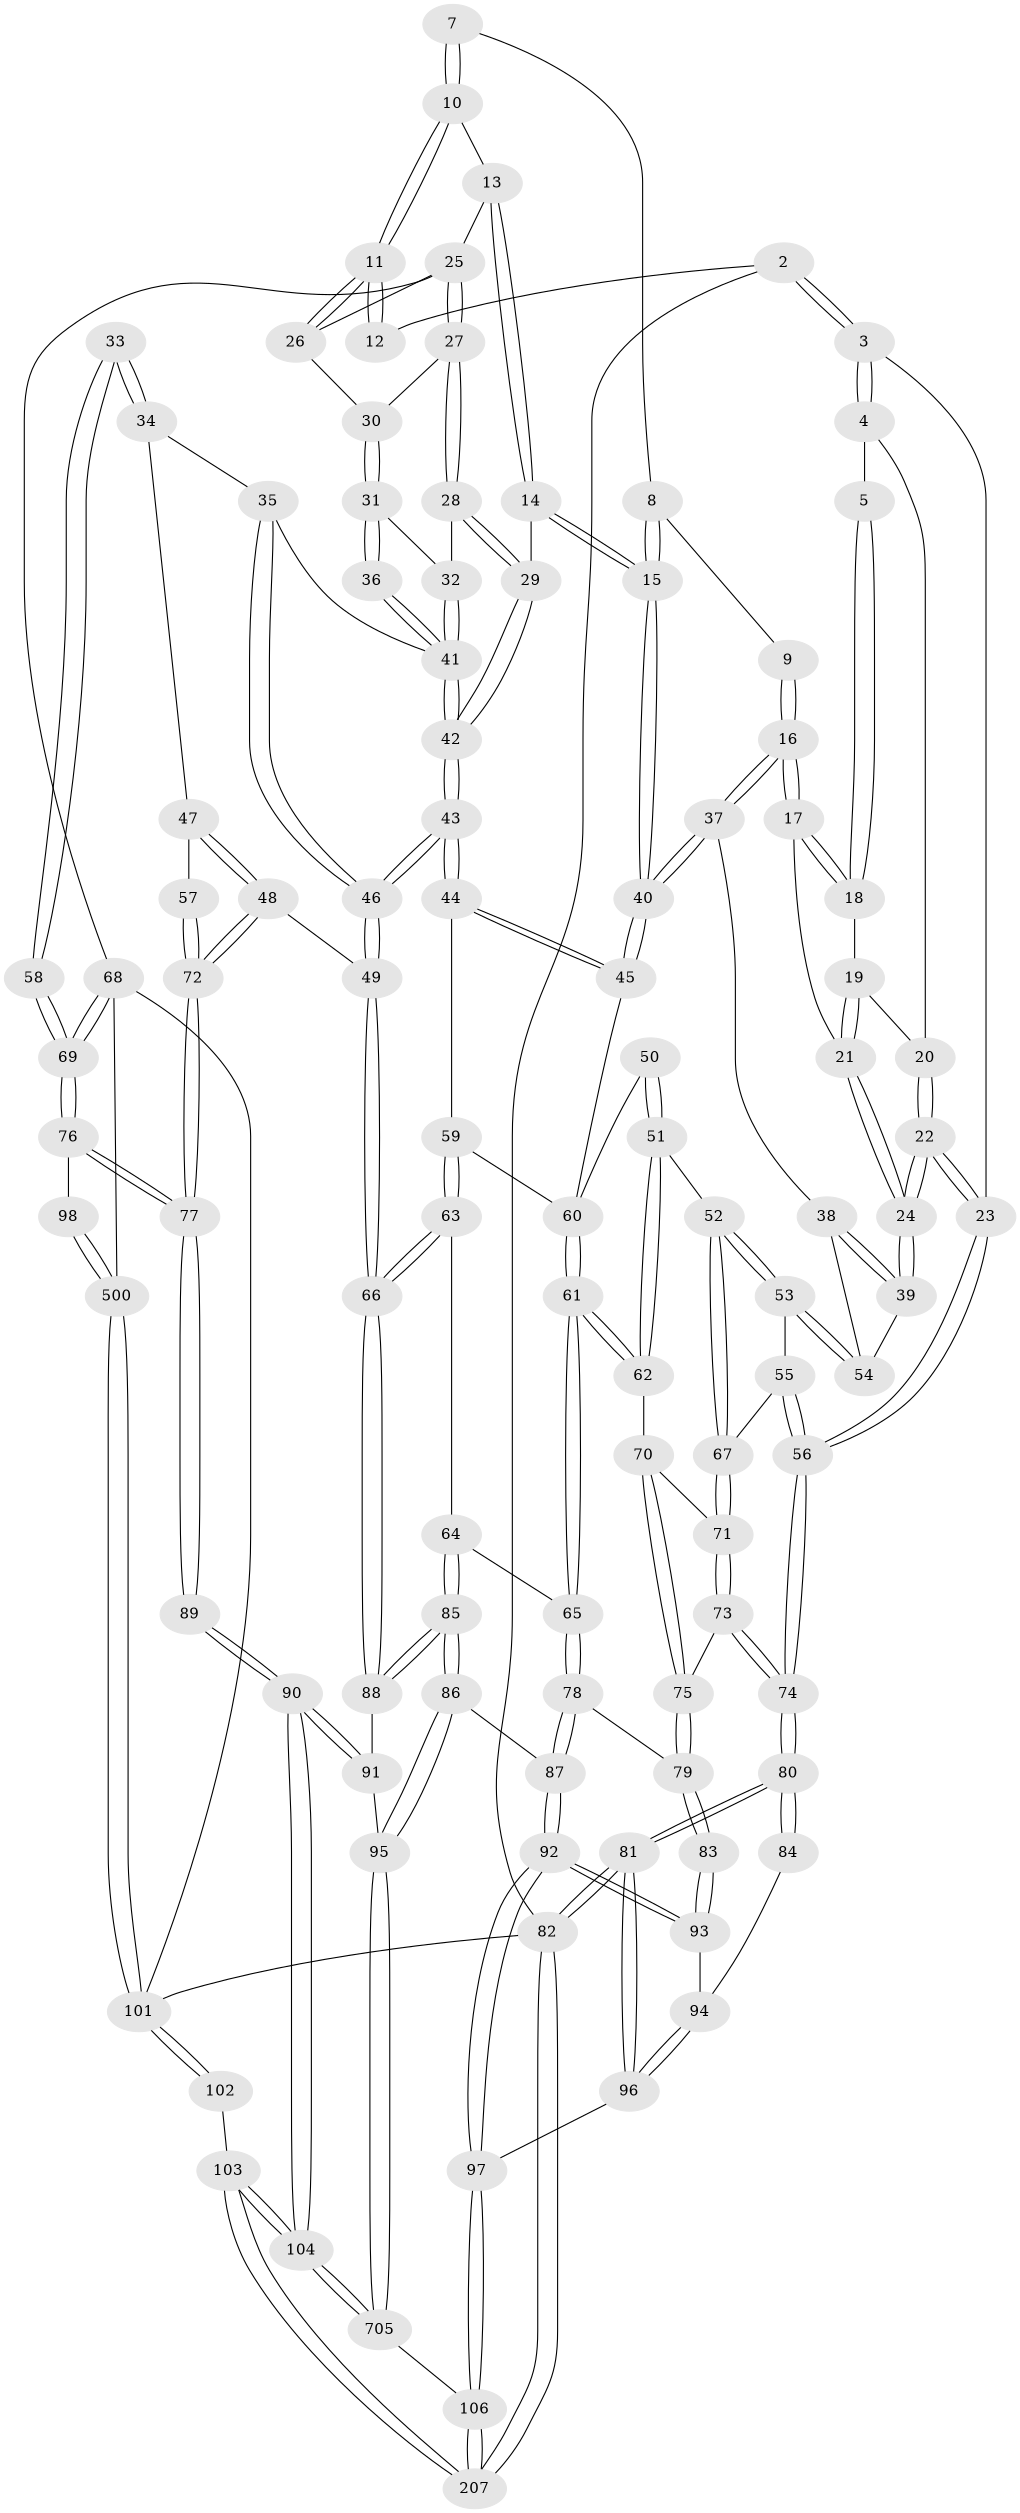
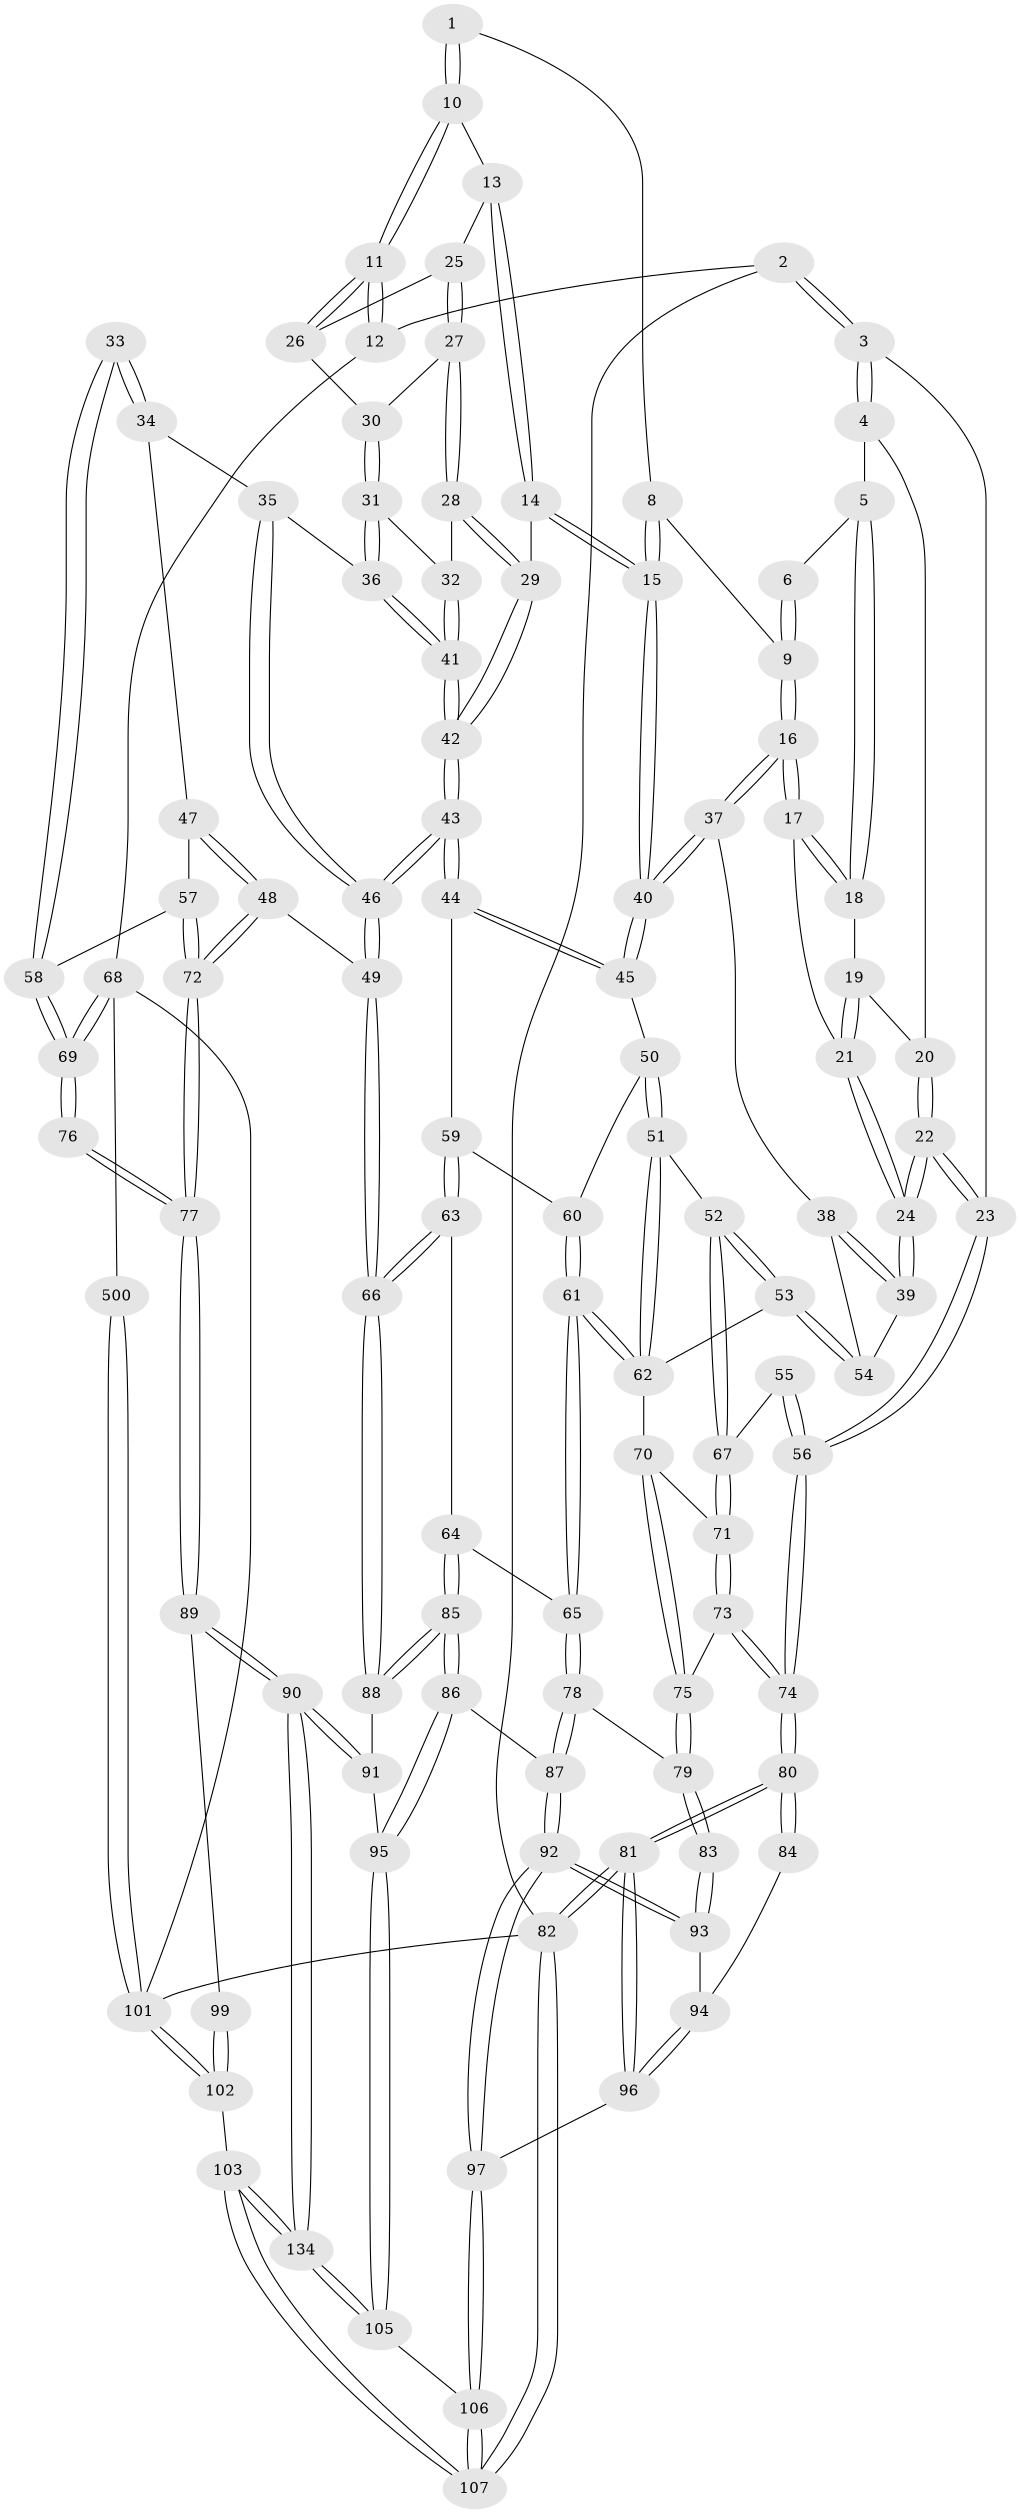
node "7": label "7" -> "1"
edge "25" -- "68": now "12" -- "68"
node "6": added
edge "35" -- "41": now "35" -- "36"
edge "57" -- "58": added
edge "45" -- "60": now "45" -- "50"
node "98": removed
edge "53" -- "55": now "53" -- "62"
node "99": added
node "104": label "104" -> "134"
node "705": label "705" -> "105"
node "207": label "207" -> "107"
